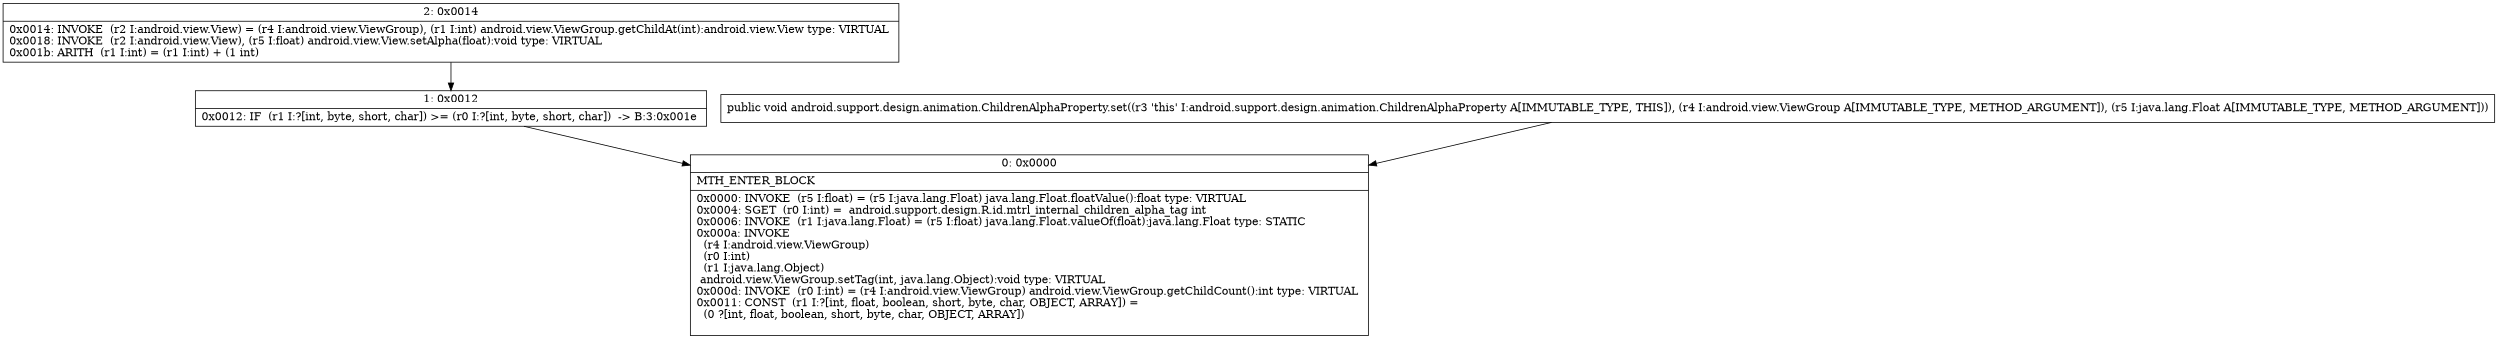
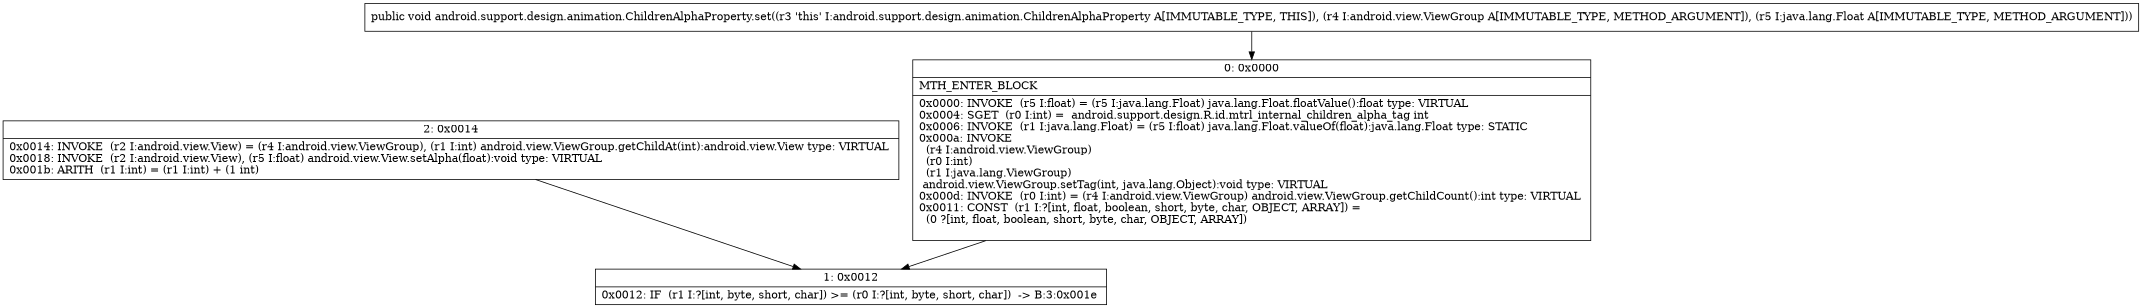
edge "1: 0x0012" -> "0: 0x0000": reversed
node "0: 0x0000": text "(r1 I:java.lang.Object)" -> "(r1 I:java.lang.ViewGroup)"
